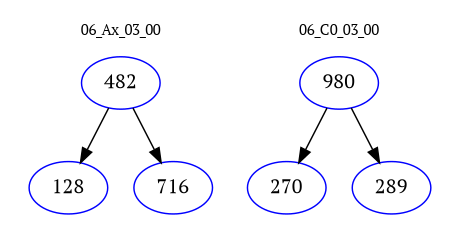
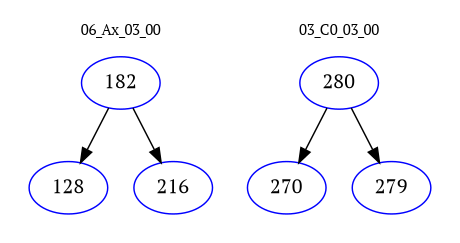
cluster "06_C0_03_00": label "06_C0_03_00" -> "03_C0_03_00"
node "482": label "482" -> "182"
node "980": label "980" -> "280"
node "716": label "716" -> "216"
node "289": label "289" -> "279"
